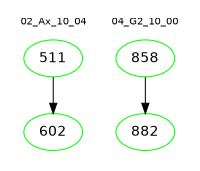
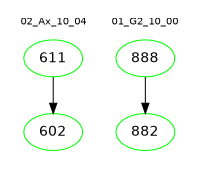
cluster "04_G2_10_00": label "04_G2_10_00" -> "01_G2_10_00"
node "511": label "511" -> "611"
node "858": label "858" -> "888"
